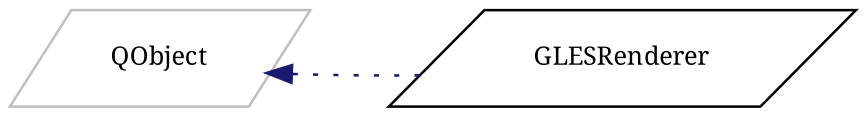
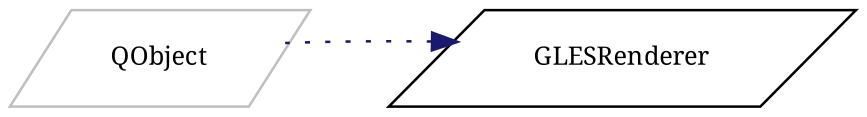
edge "GLESRenderer" -> "QObject": reversed
